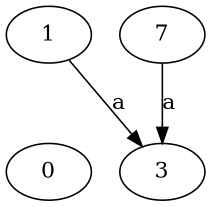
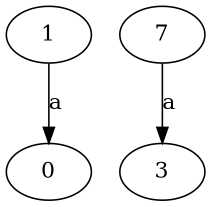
edge "1" -> "3": now "1" -> "0"
